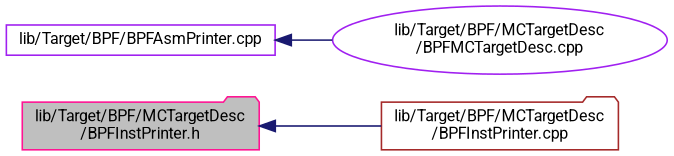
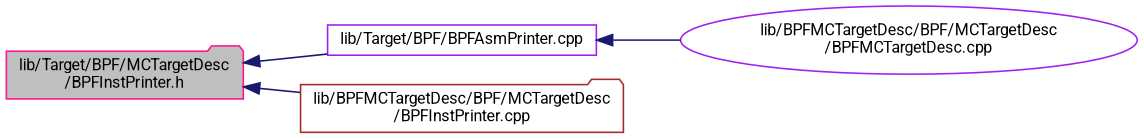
node "lib/Target/BPF/MCTargetDesc /BPFMCTargetDesc.cpp": label "lib/Target/BPF/MCTargetDesc /BPFMCTargetDesc.cpp" -> "lib/BPFMCTargetDesc/BPF/MCTargetDesc /BPFMCTargetDesc.cpp"
edge "lib/Target/BPF/BPFAsmPrinter.cpp" -> "lib/Target/BPF/MCTargetDesc /BPFInstPrinter.h": added
node "lib/Target/BPF/MCTargetDesc /BPFInstPrinter.cpp": label "lib/Target/BPF/MCTargetDesc /BPFInstPrinter.cpp" -> "lib/BPFMCTargetDesc/BPF/MCTargetDesc /BPFInstPrinter.cpp"
